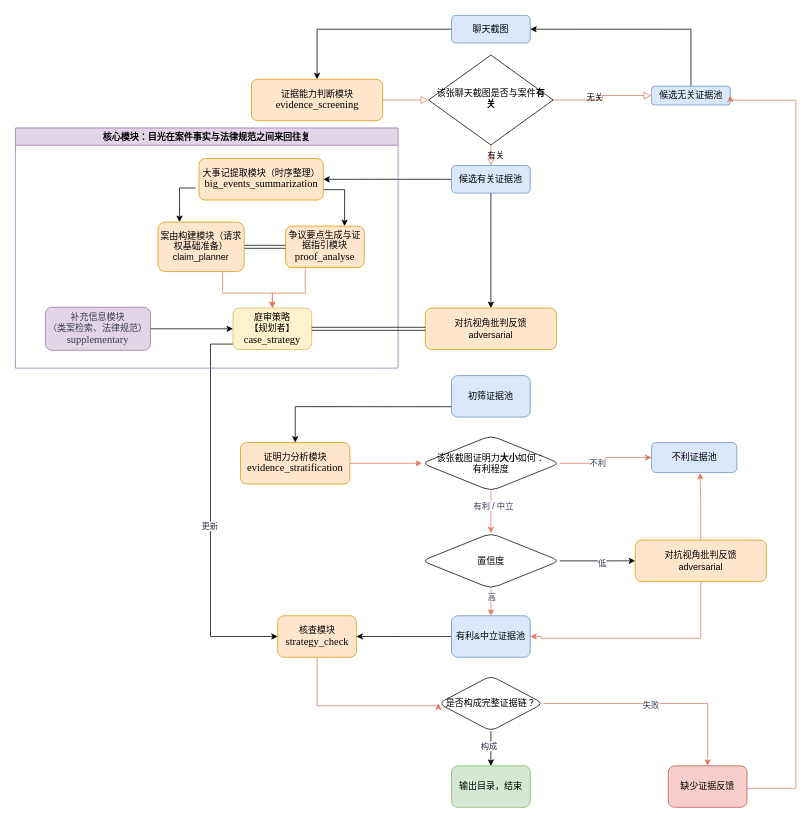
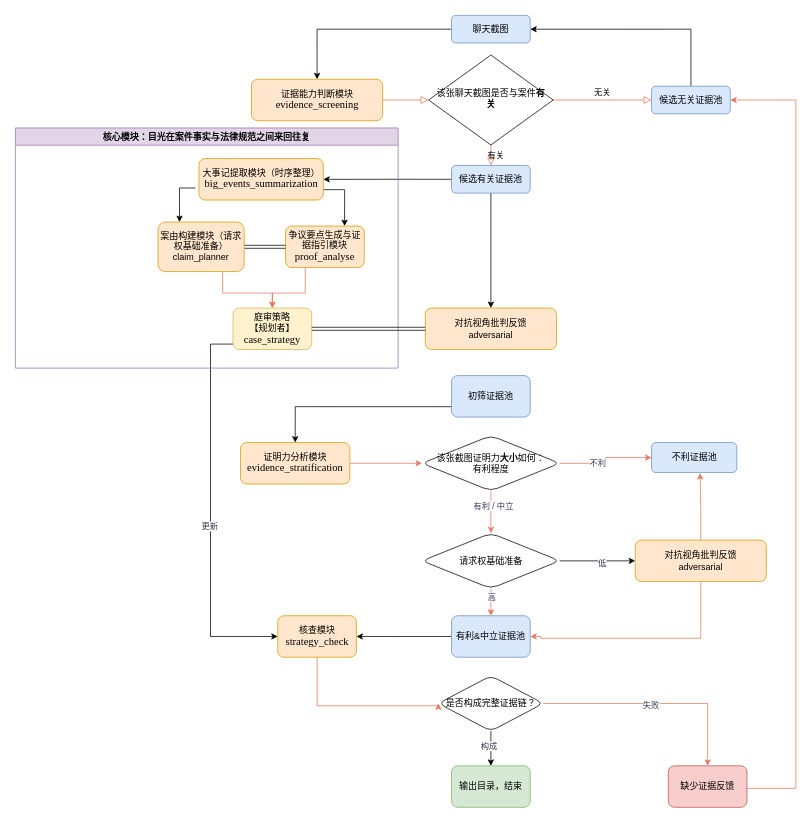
node "候选无关证据池": size 79x19 -> 79x28
node "补充信息模块 （类案检索、法律规范） supplementary": removed
edge "补充信息模块 （类案检索、法律规范） supplementary" -> "庭审策略 【规划者】 case_strategy": removed
node "置信度": label "置信度" -> "请求权基础准备"
